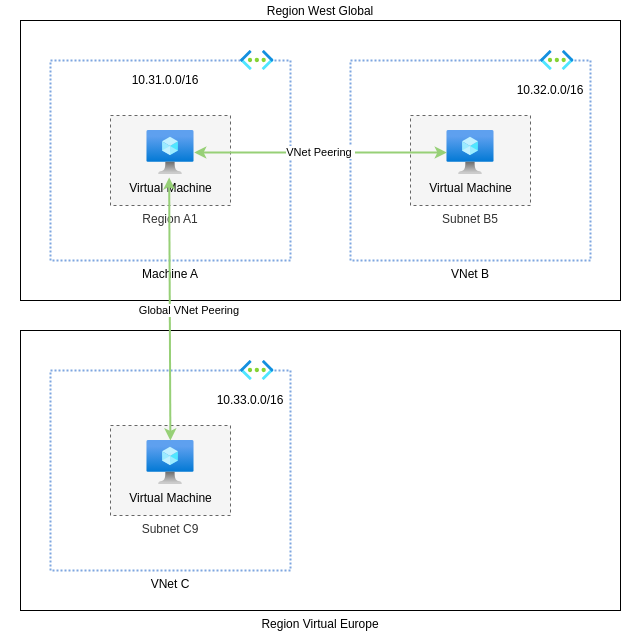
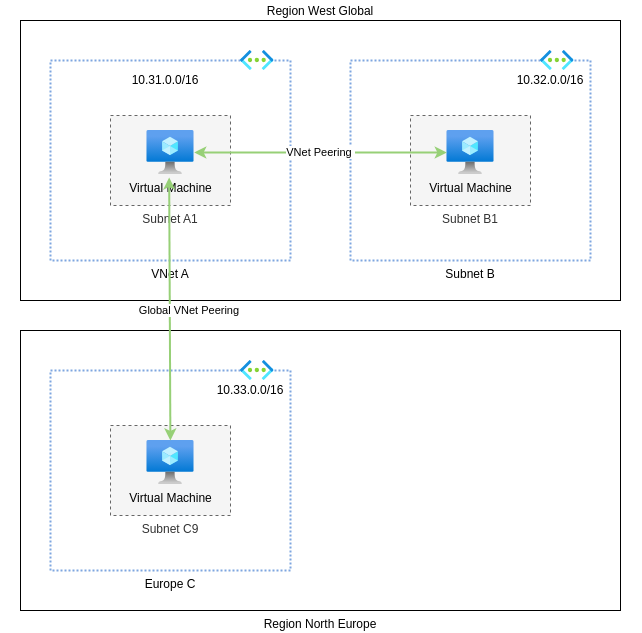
node "10.32.0.0/16": moved (551, 91) -> (551, 81)
node "Region A1": label "Region A1" -> "Subnet A1"
node "Subnet B5": label "Subnet B5" -> "Subnet B1"
node "Machine A": label "Machine A" -> "VNet A"
node "VNet B": label "VNet B" -> "Subnet B"
node "10.33.0.0/16": moved (251, 401) -> (251, 391)
node "VNet C": label "VNet C" -> "Europe C"
node "Region Virtual Europe": label "Region Virtual Europe" -> "Region North Europe"
